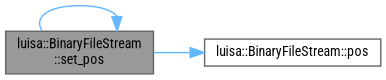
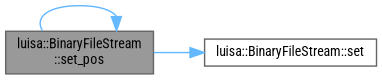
node "luisa::BinaryFileStream::pos": label "luisa::BinaryFileStream::pos" -> "luisa::BinaryFileStream::set"
